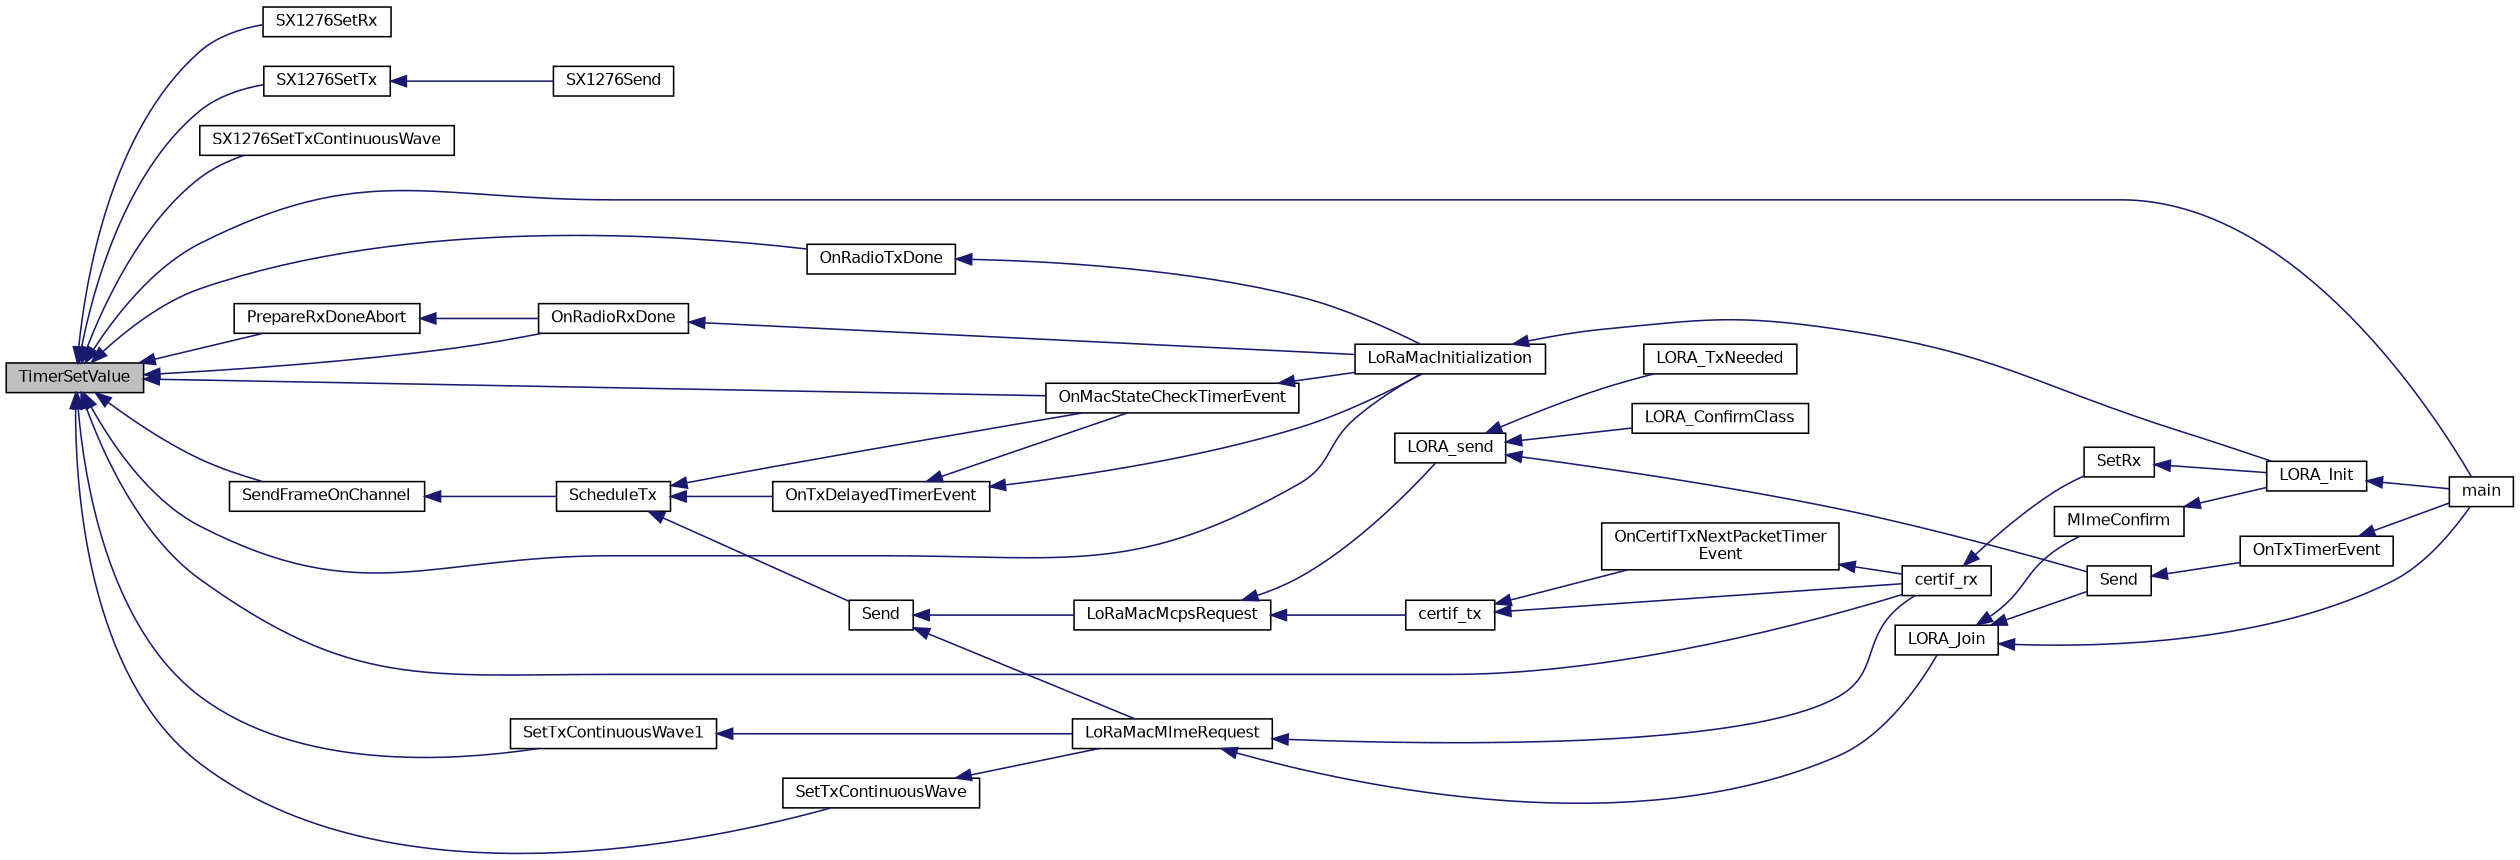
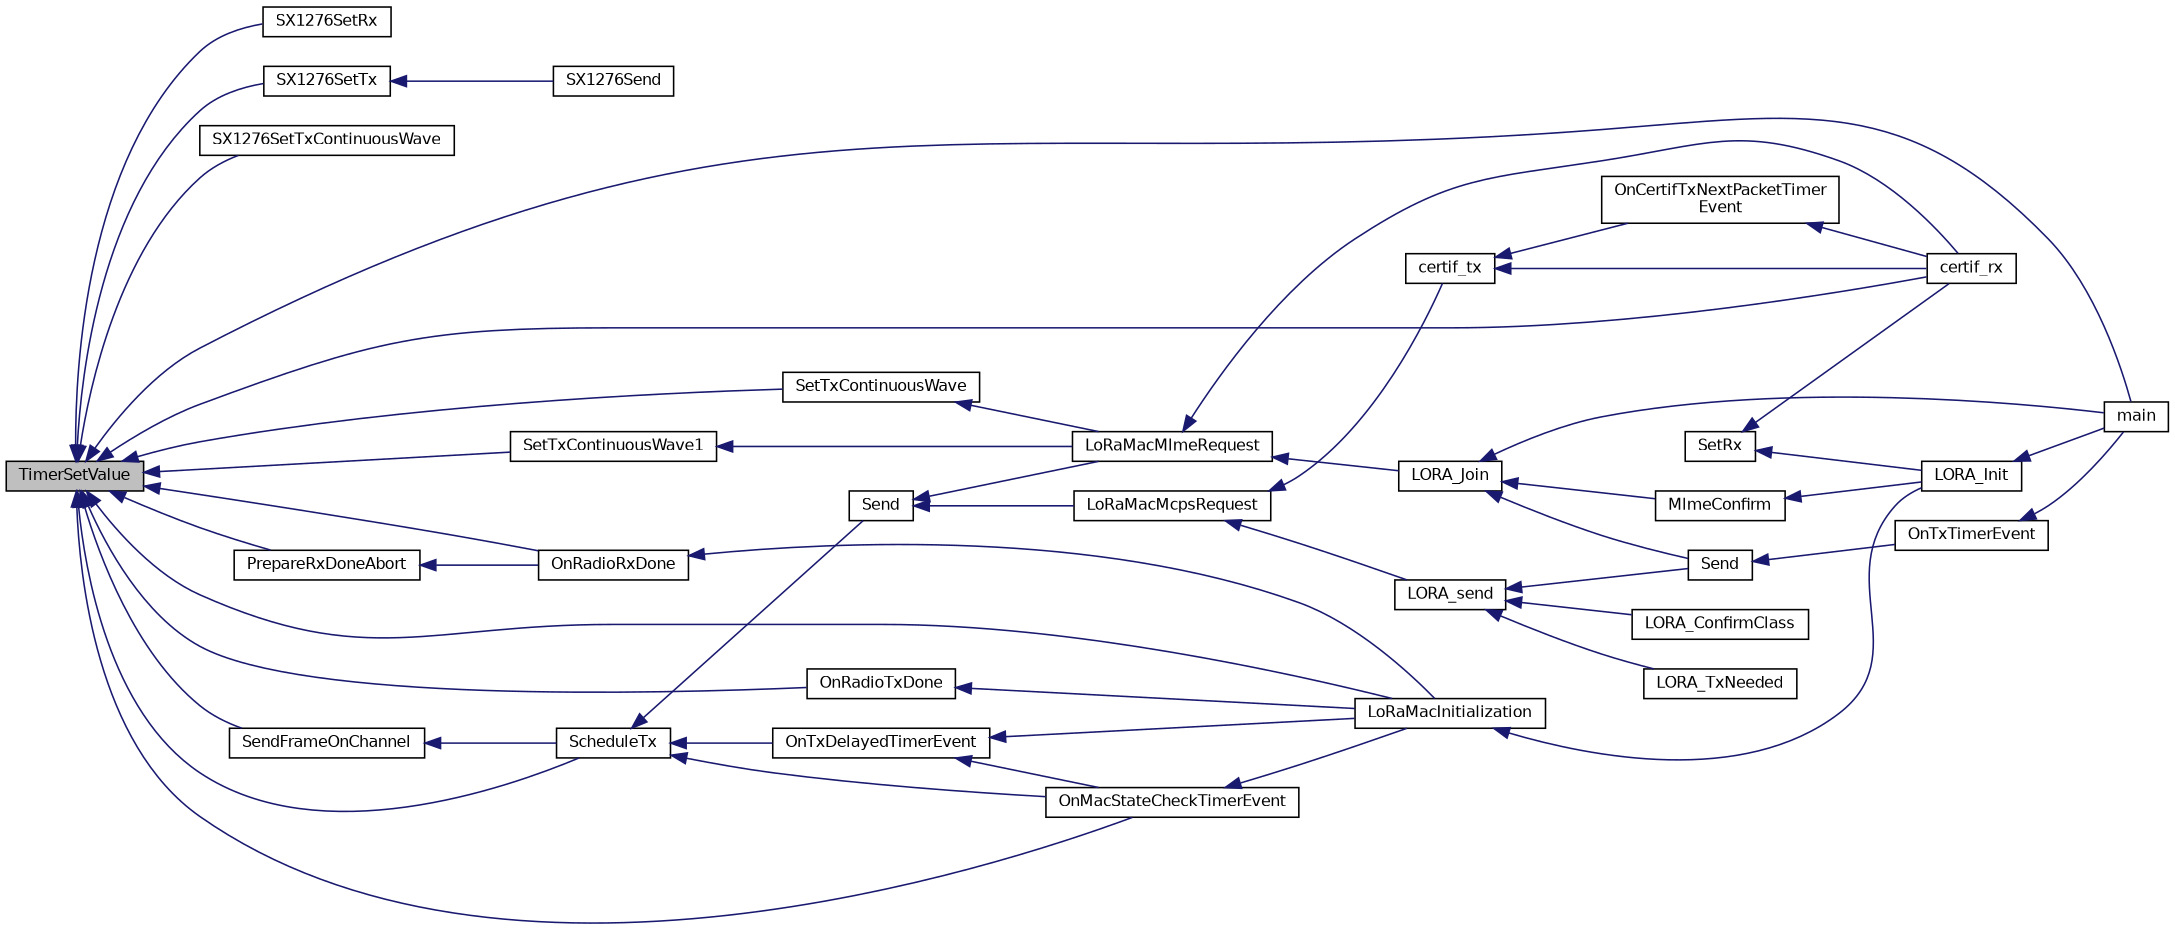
edge "SetRx" -> "certif_rx": reversed
edge "ScheduleTx" -> "TimerSetValue": added
